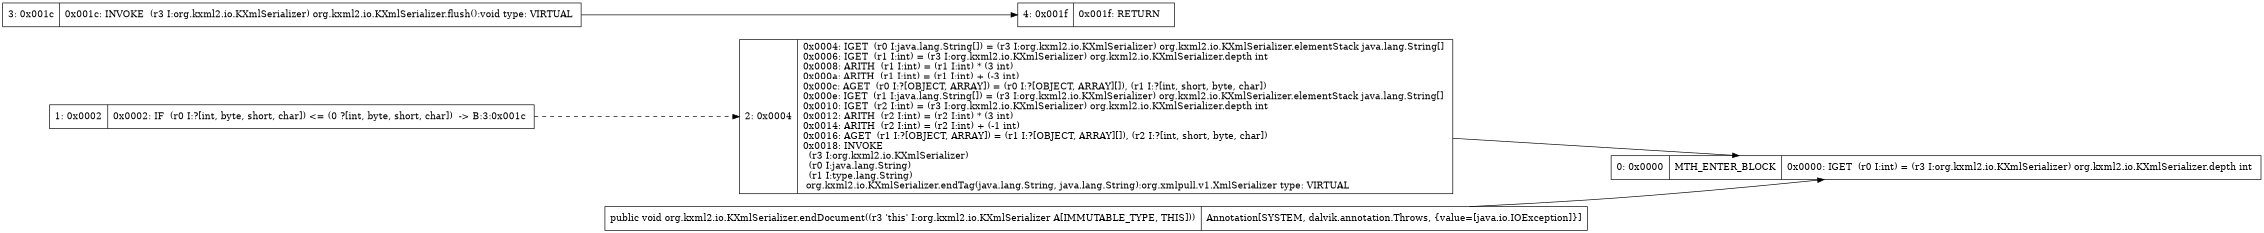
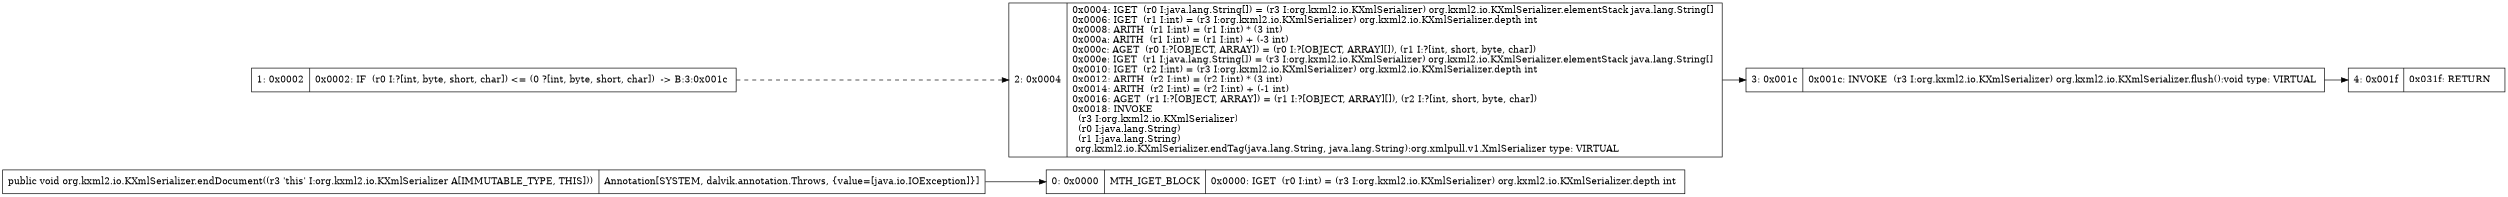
node "4: 0x001f": text "0x001f: RETURN" -> "0x031f: RETURN"
edge "2: 0x0004" -> "0: 0x0000": now "2: 0x0004" -> "3: 0x001c"
node "0: 0x0000": text "MTH_ENTER_BLOCK" -> "MTH_IGET_BLOCK"
node "2: 0x0004": text "(r1 I:type.lang.String)" -> "(r1 I:java.lang.String)"
